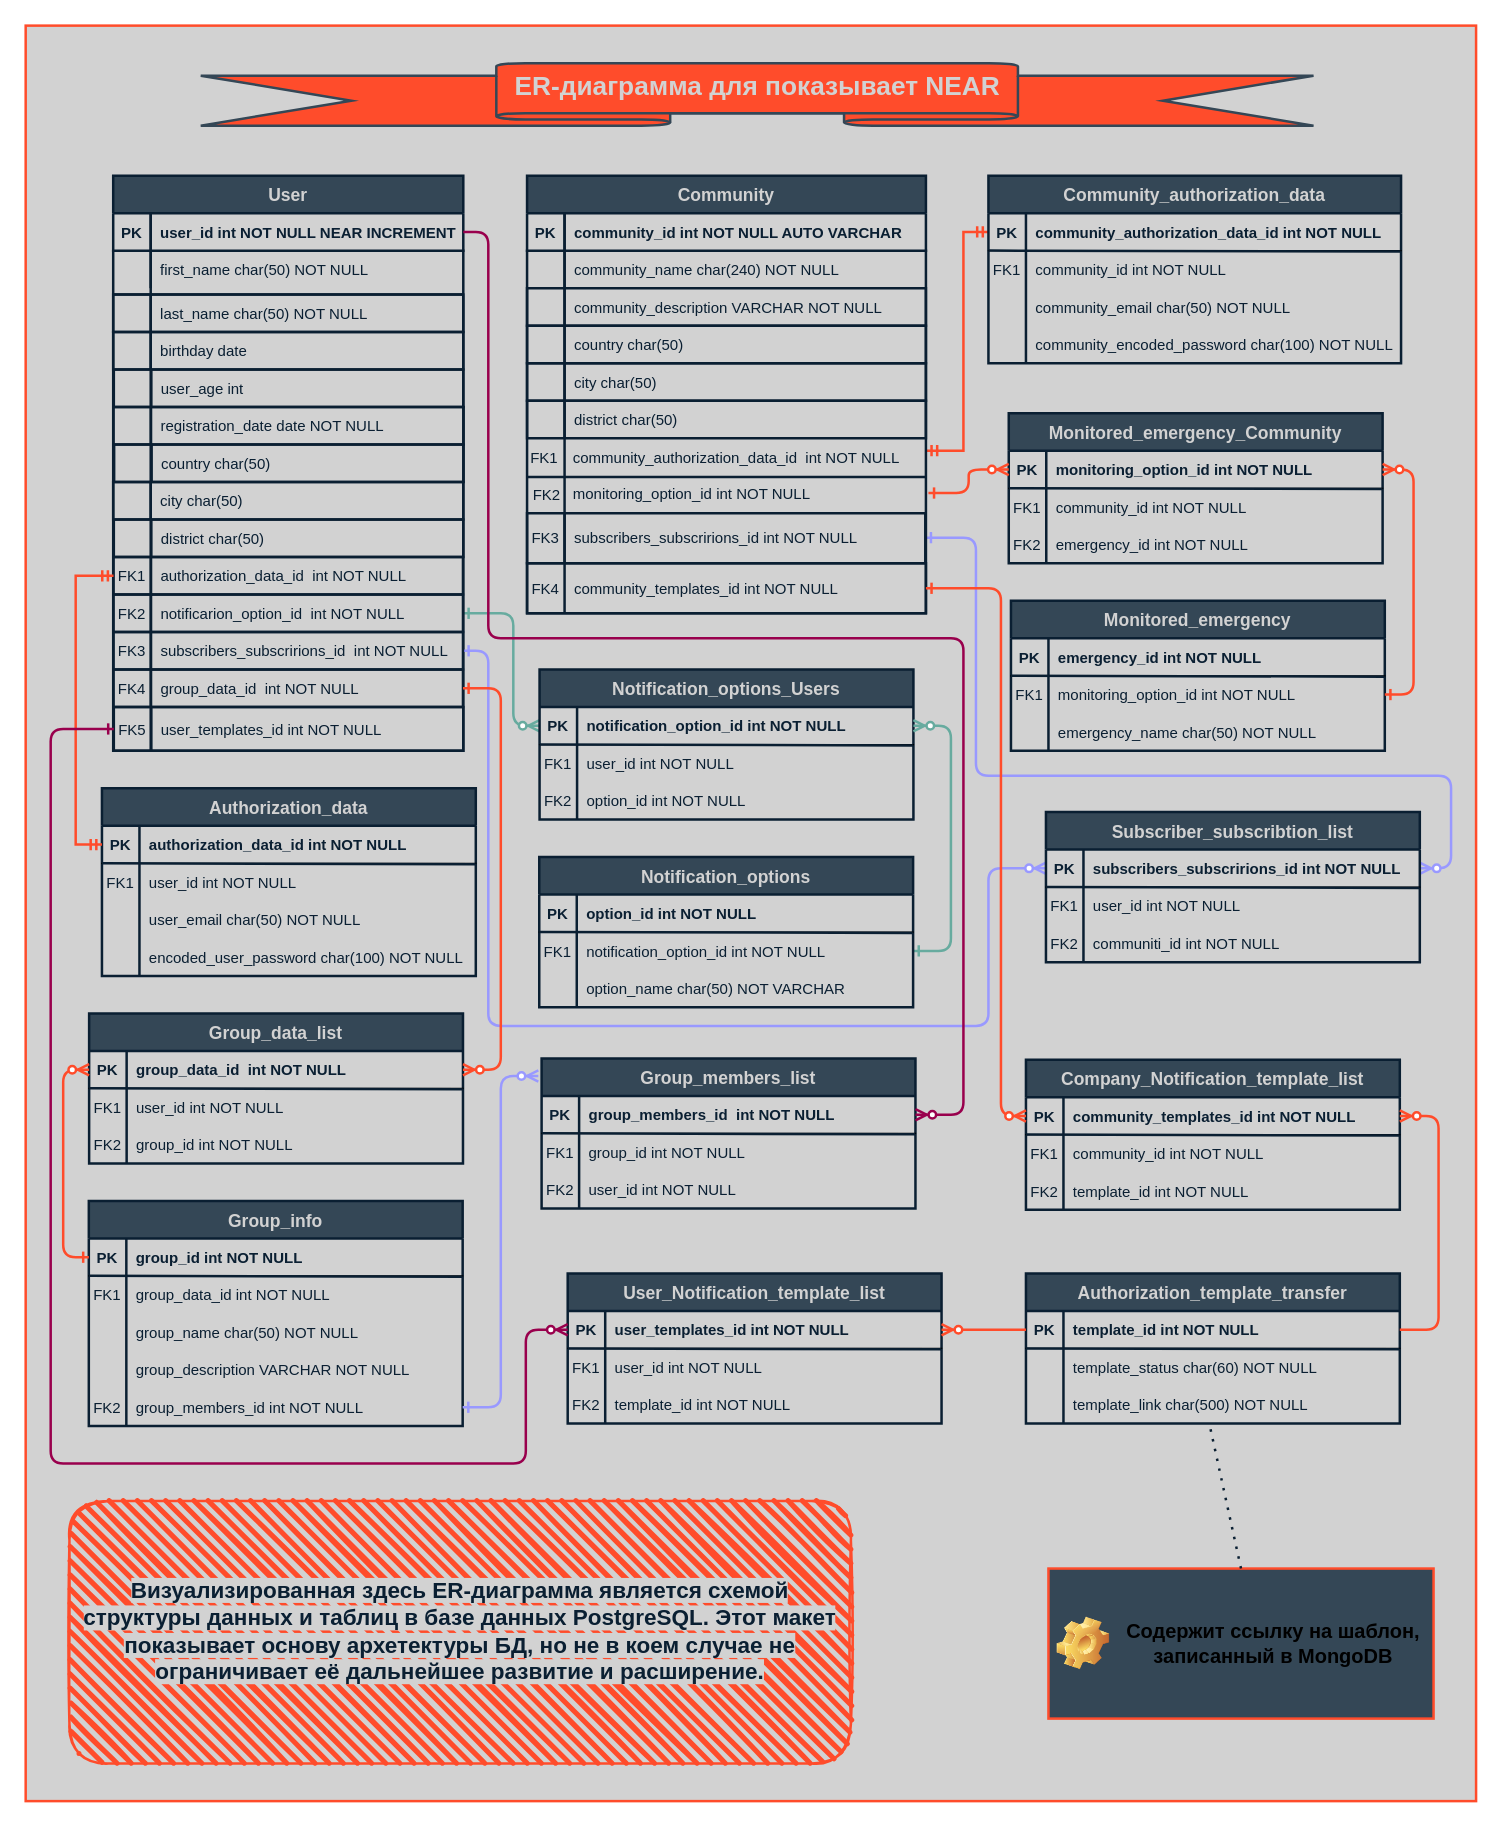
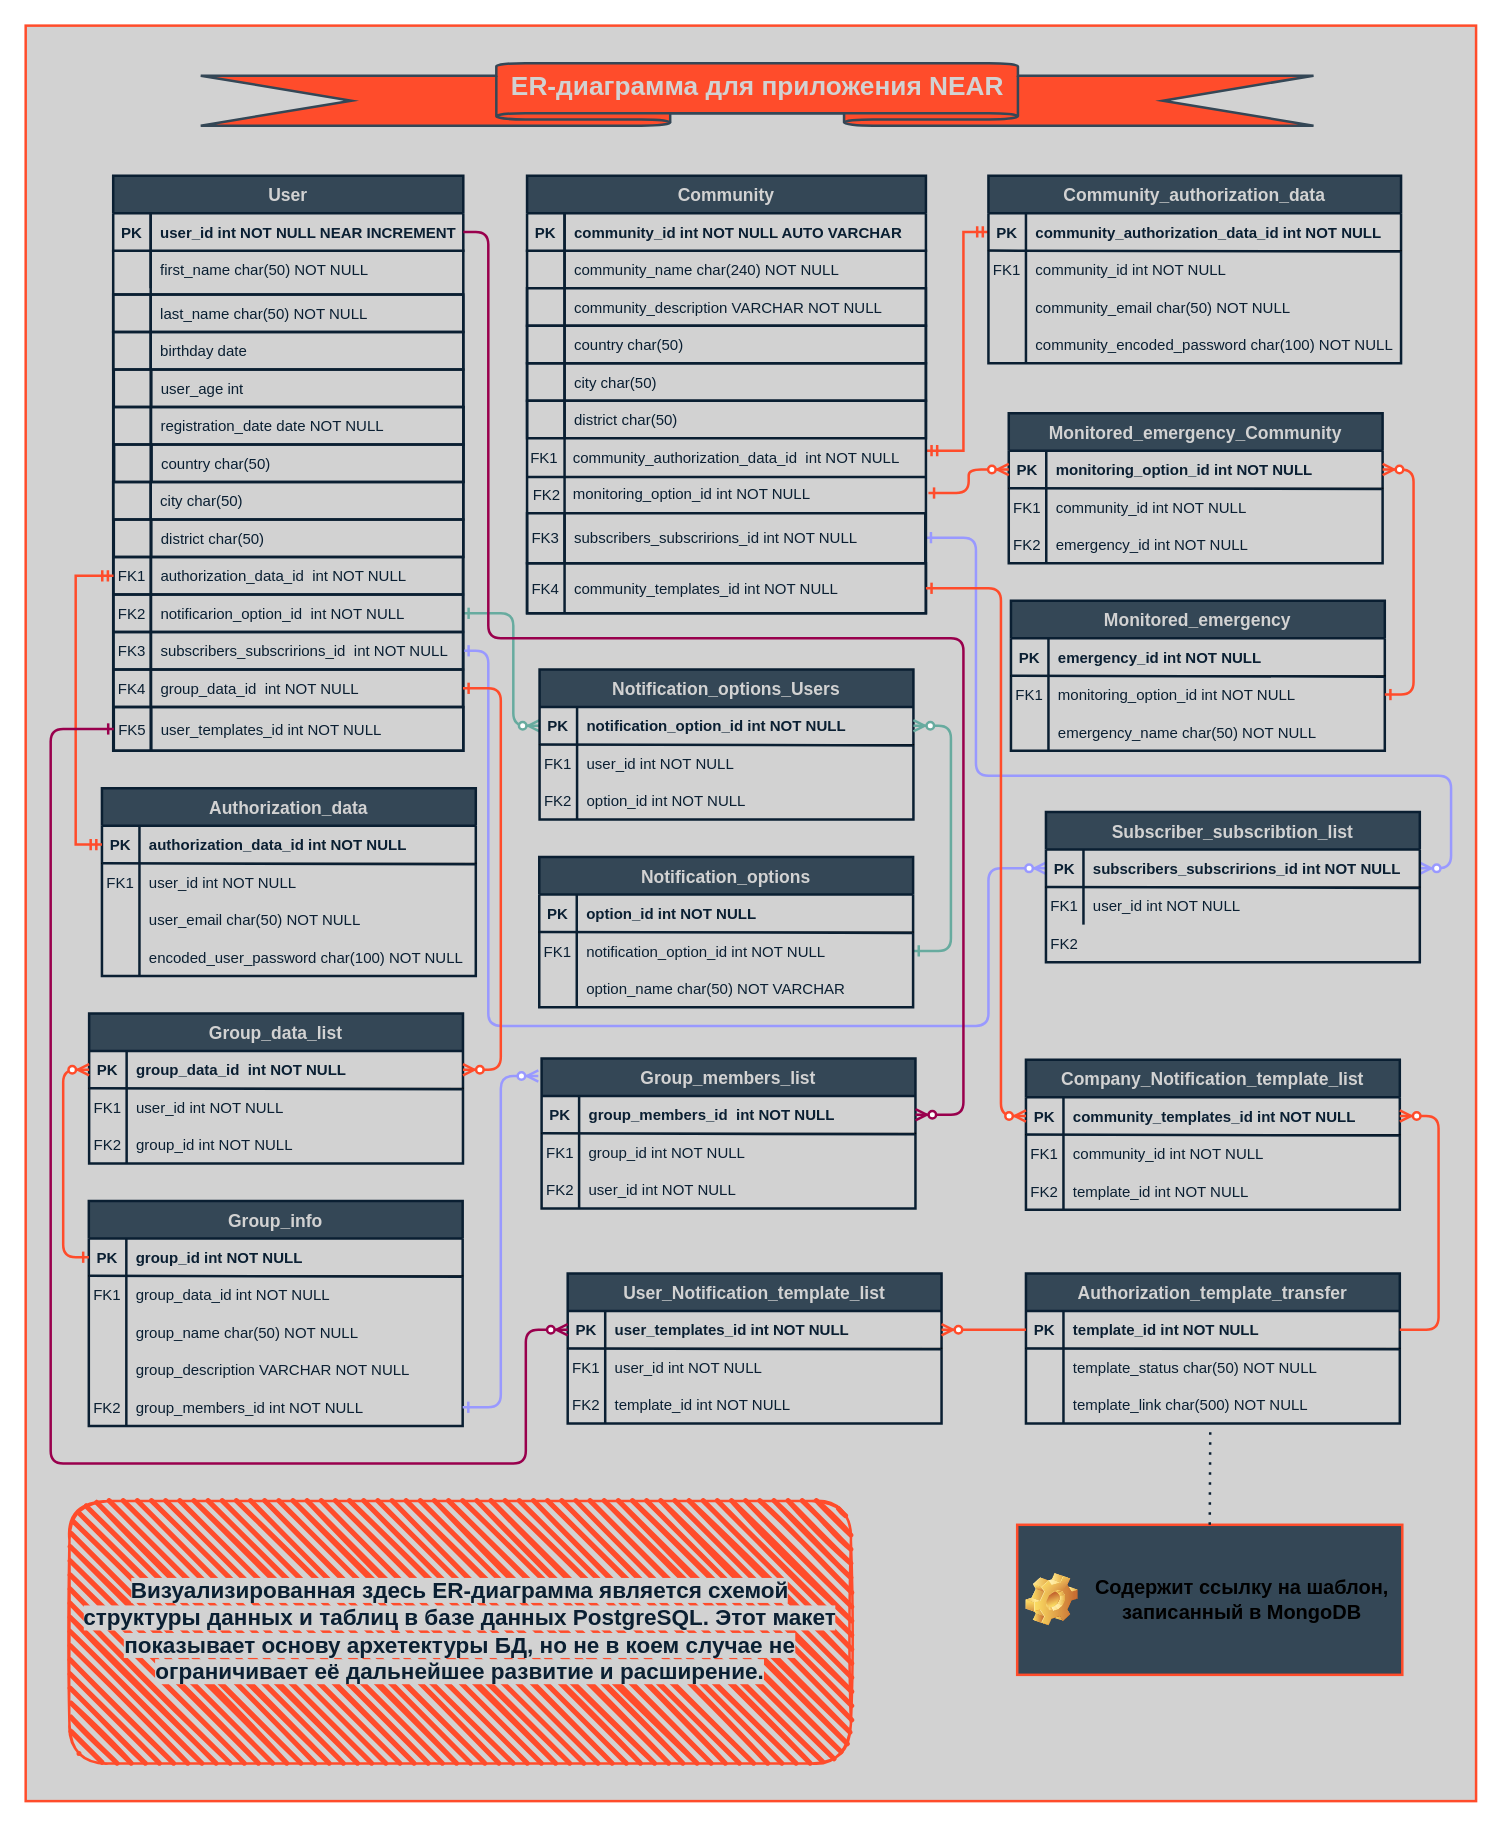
node "ER-диаграмма для показывает NEAR": label "ER-диаграмма для показывает NEAR" -> "ER-диаграмма для приложения NEAR"
node "communiti_id int NOT NULL": removed
node "template_status char(60) NOT NULL": label "template_status char(60) NOT NULL" -> "template_status char(50) NOT NULL"
node "Содержит ссылку на шаблон, записанный в MongoDB": moved (1241, 1643) -> (1209, 1599)
